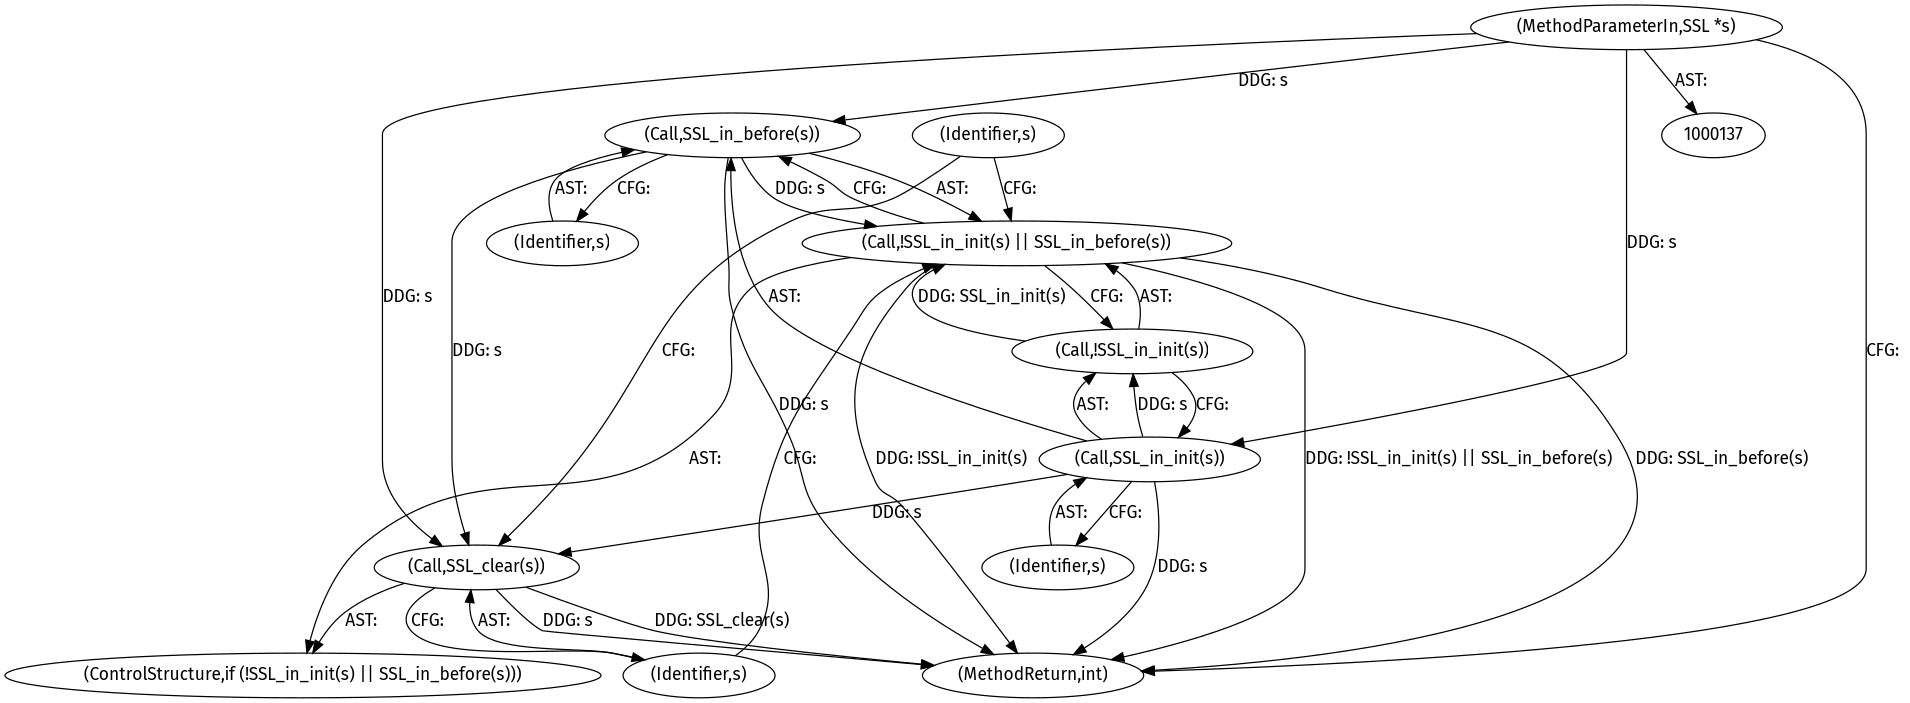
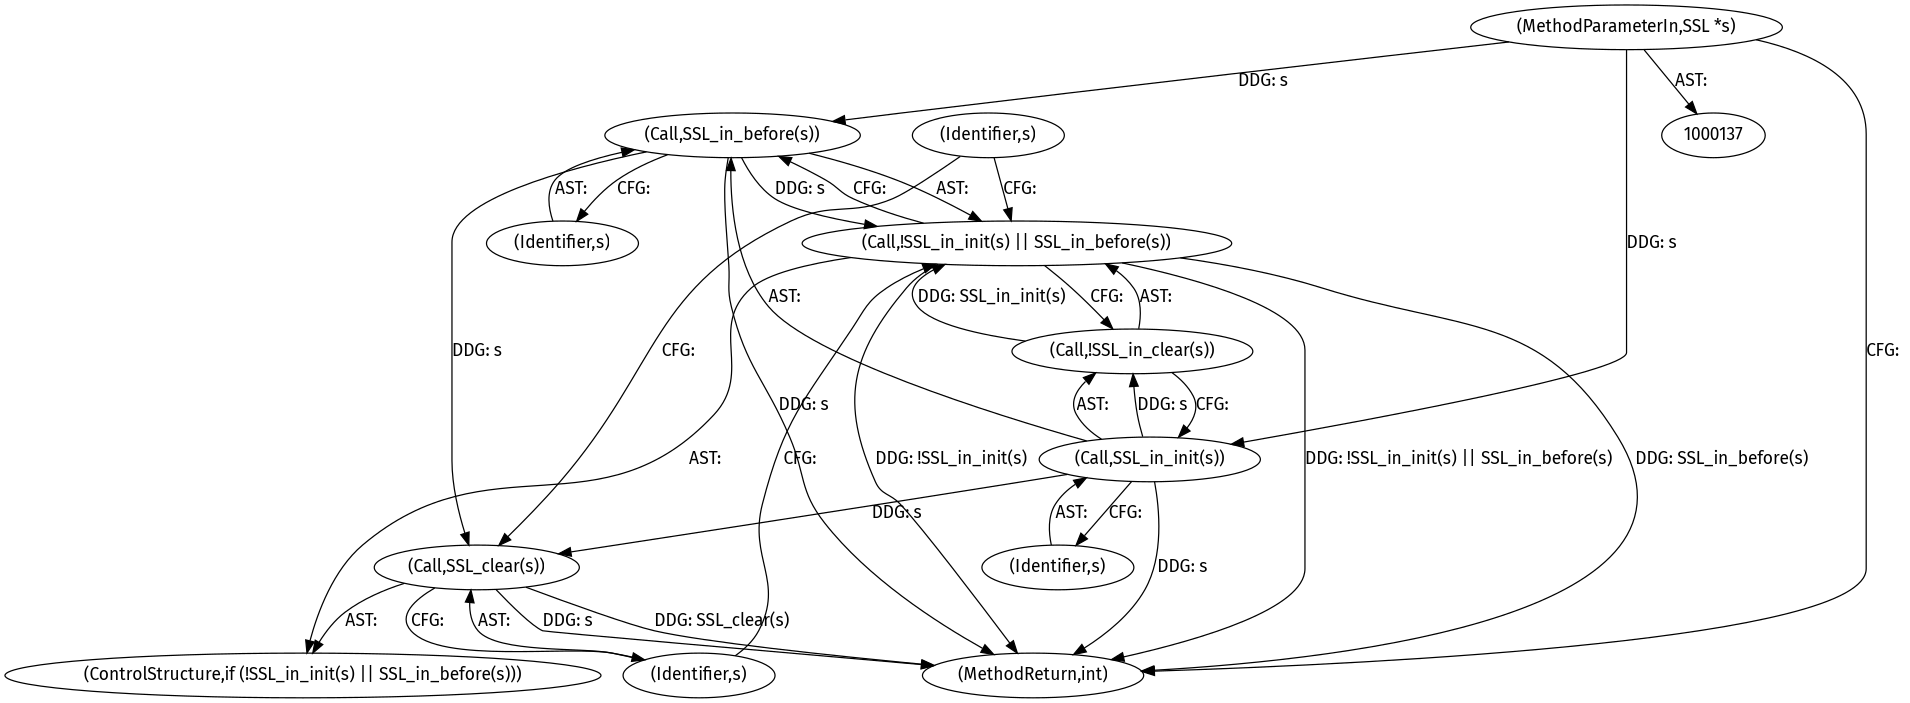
edge "(MethodParameterIn,SSL *s)" -> "(Call,SSL_clear(s))": removed, label "DDG: s"
node "(Call,!SSL_in_init(s))": label "(Call,!SSL_in_init(s))" -> "(Call,!SSL_in_clear(s))"
